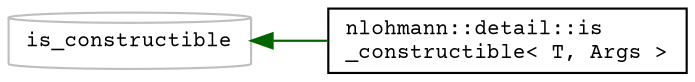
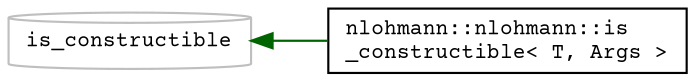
node "nlohmann::detail::is _constructible< T, Args >": label "nlohmann::detail::is _constructible< T, Args >" -> "nlohmann::nlohmann::is _constructible< T, Args >"
